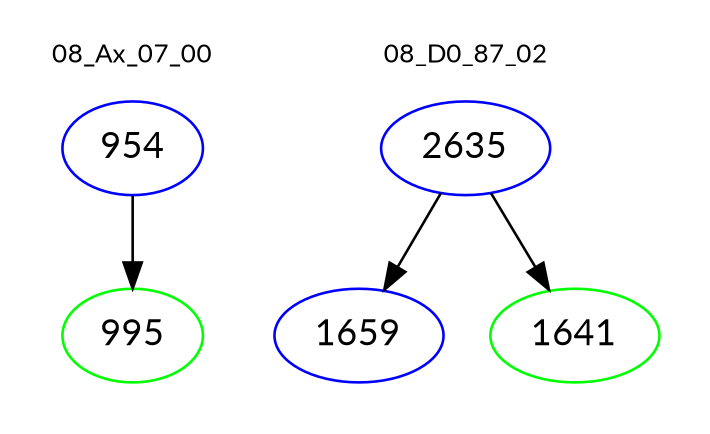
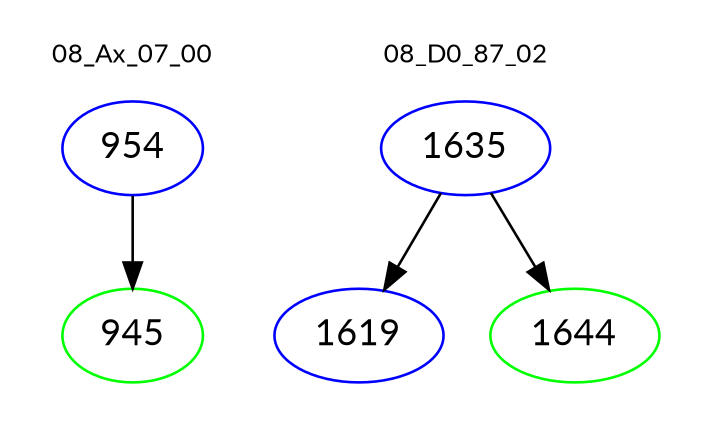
node "2635": label "2635" -> "1635"
node "995": label "995" -> "945"
node "1659": label "1659" -> "1619"
node "1641": label "1641" -> "1644"
